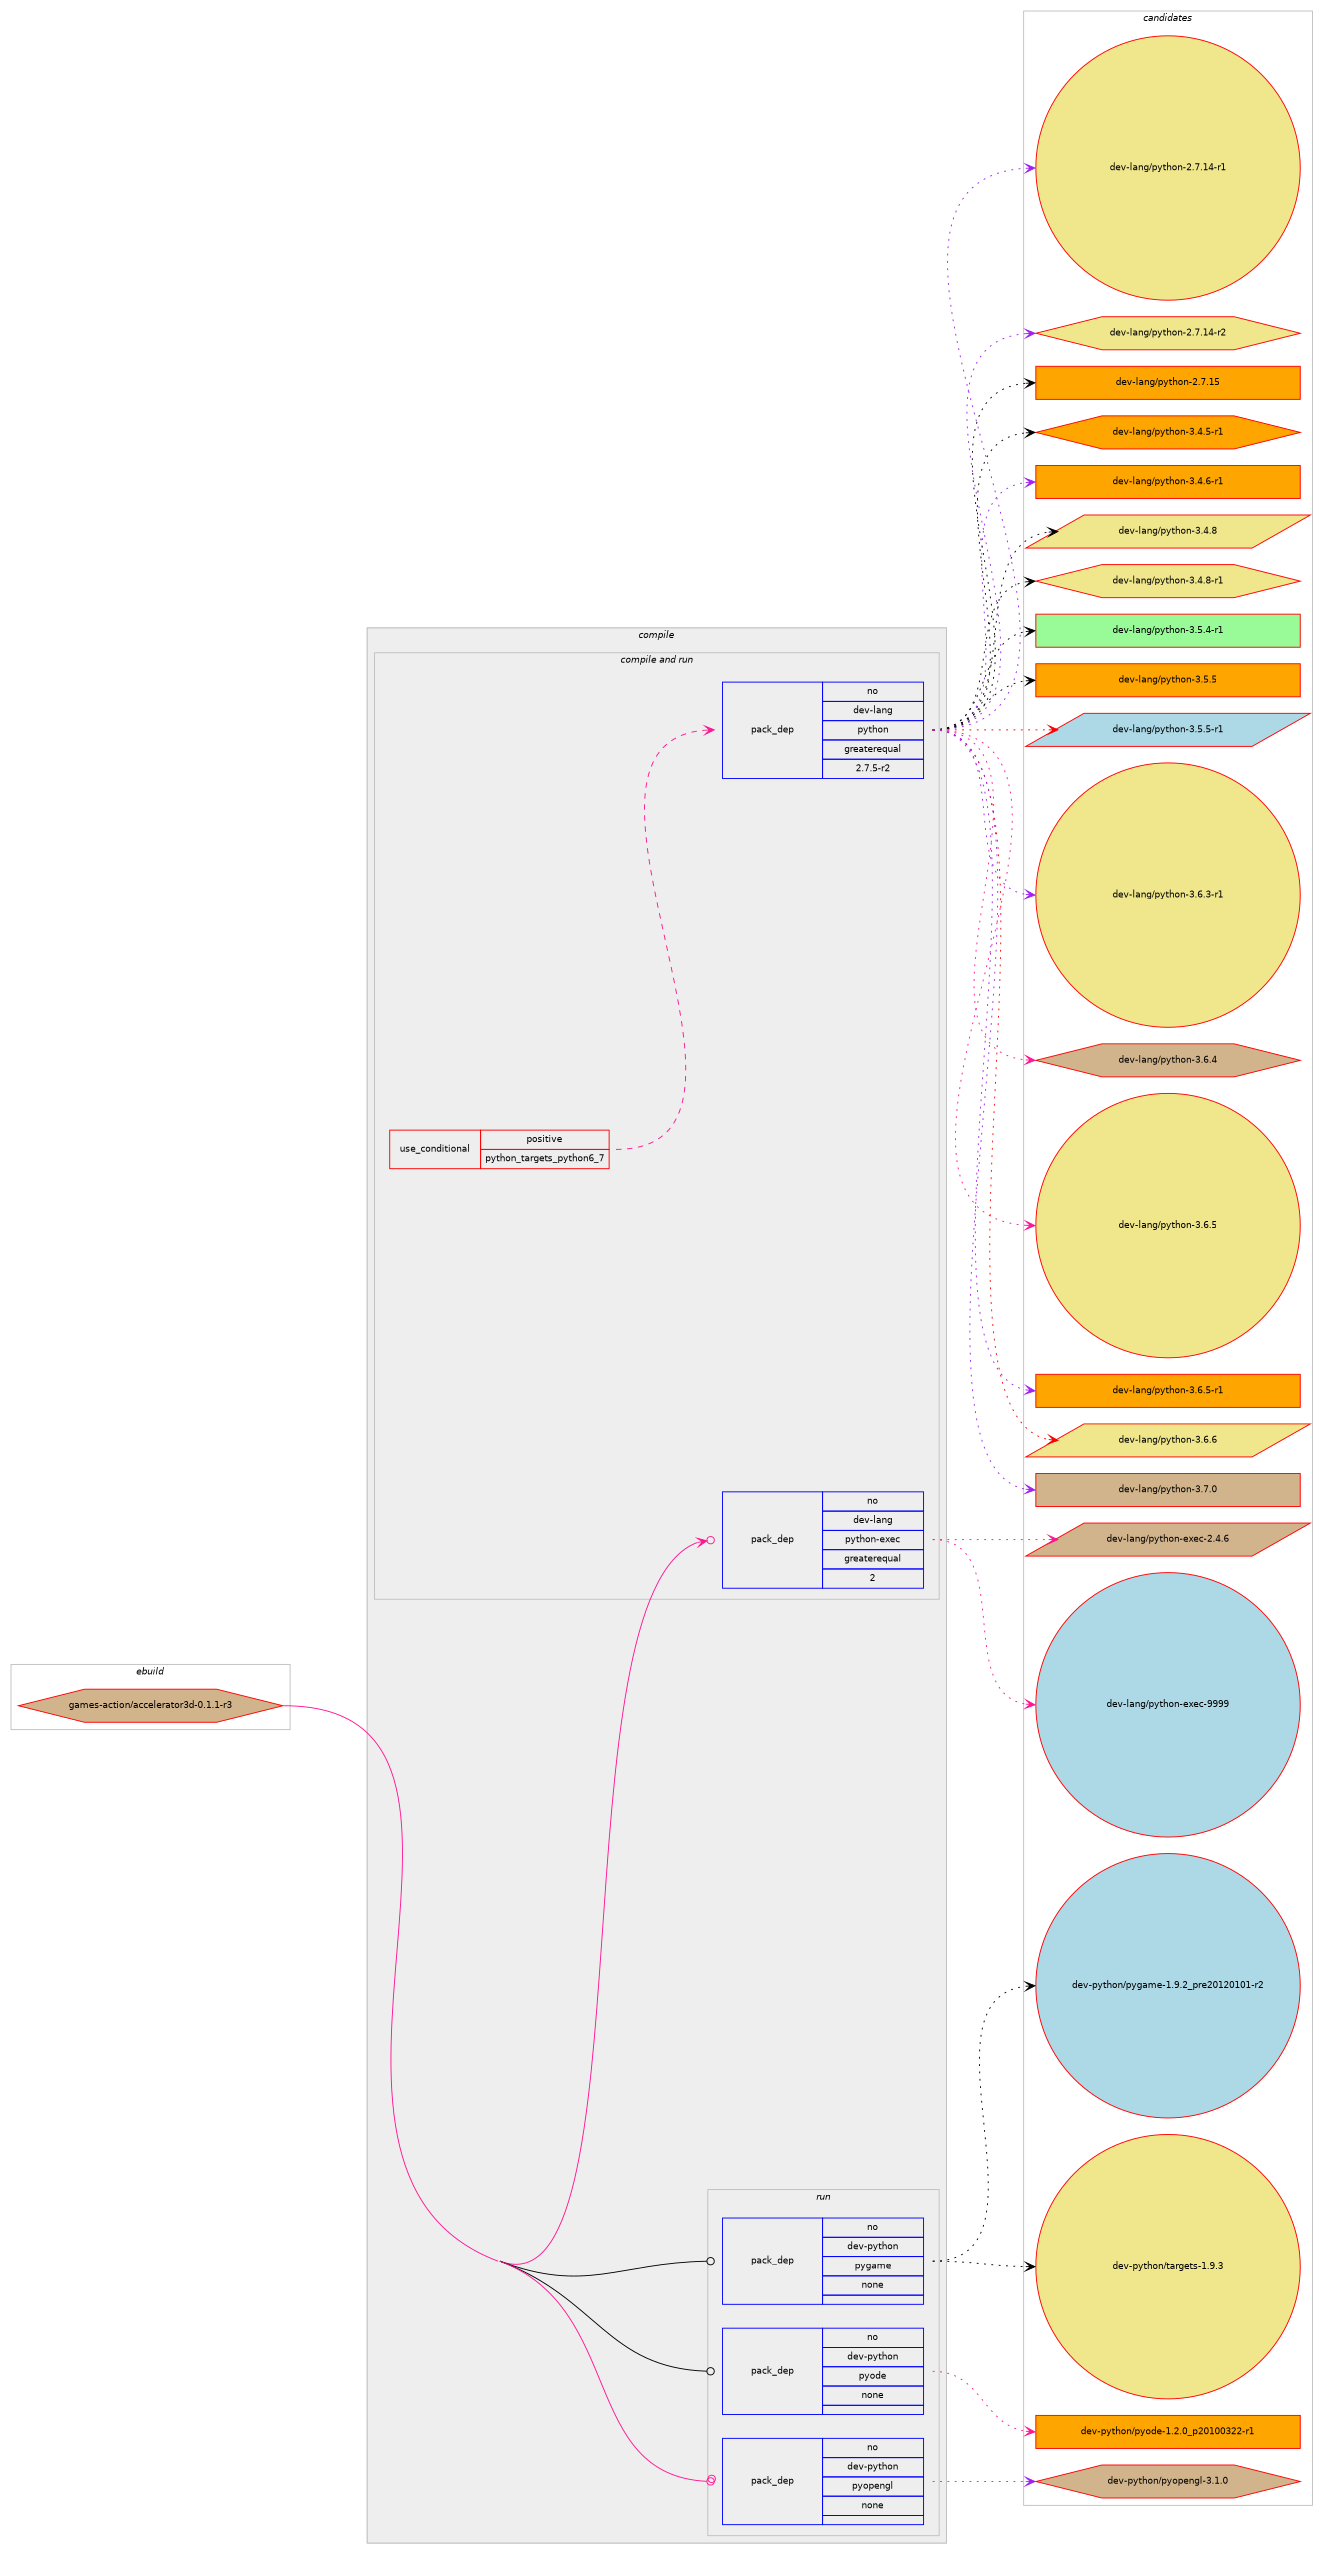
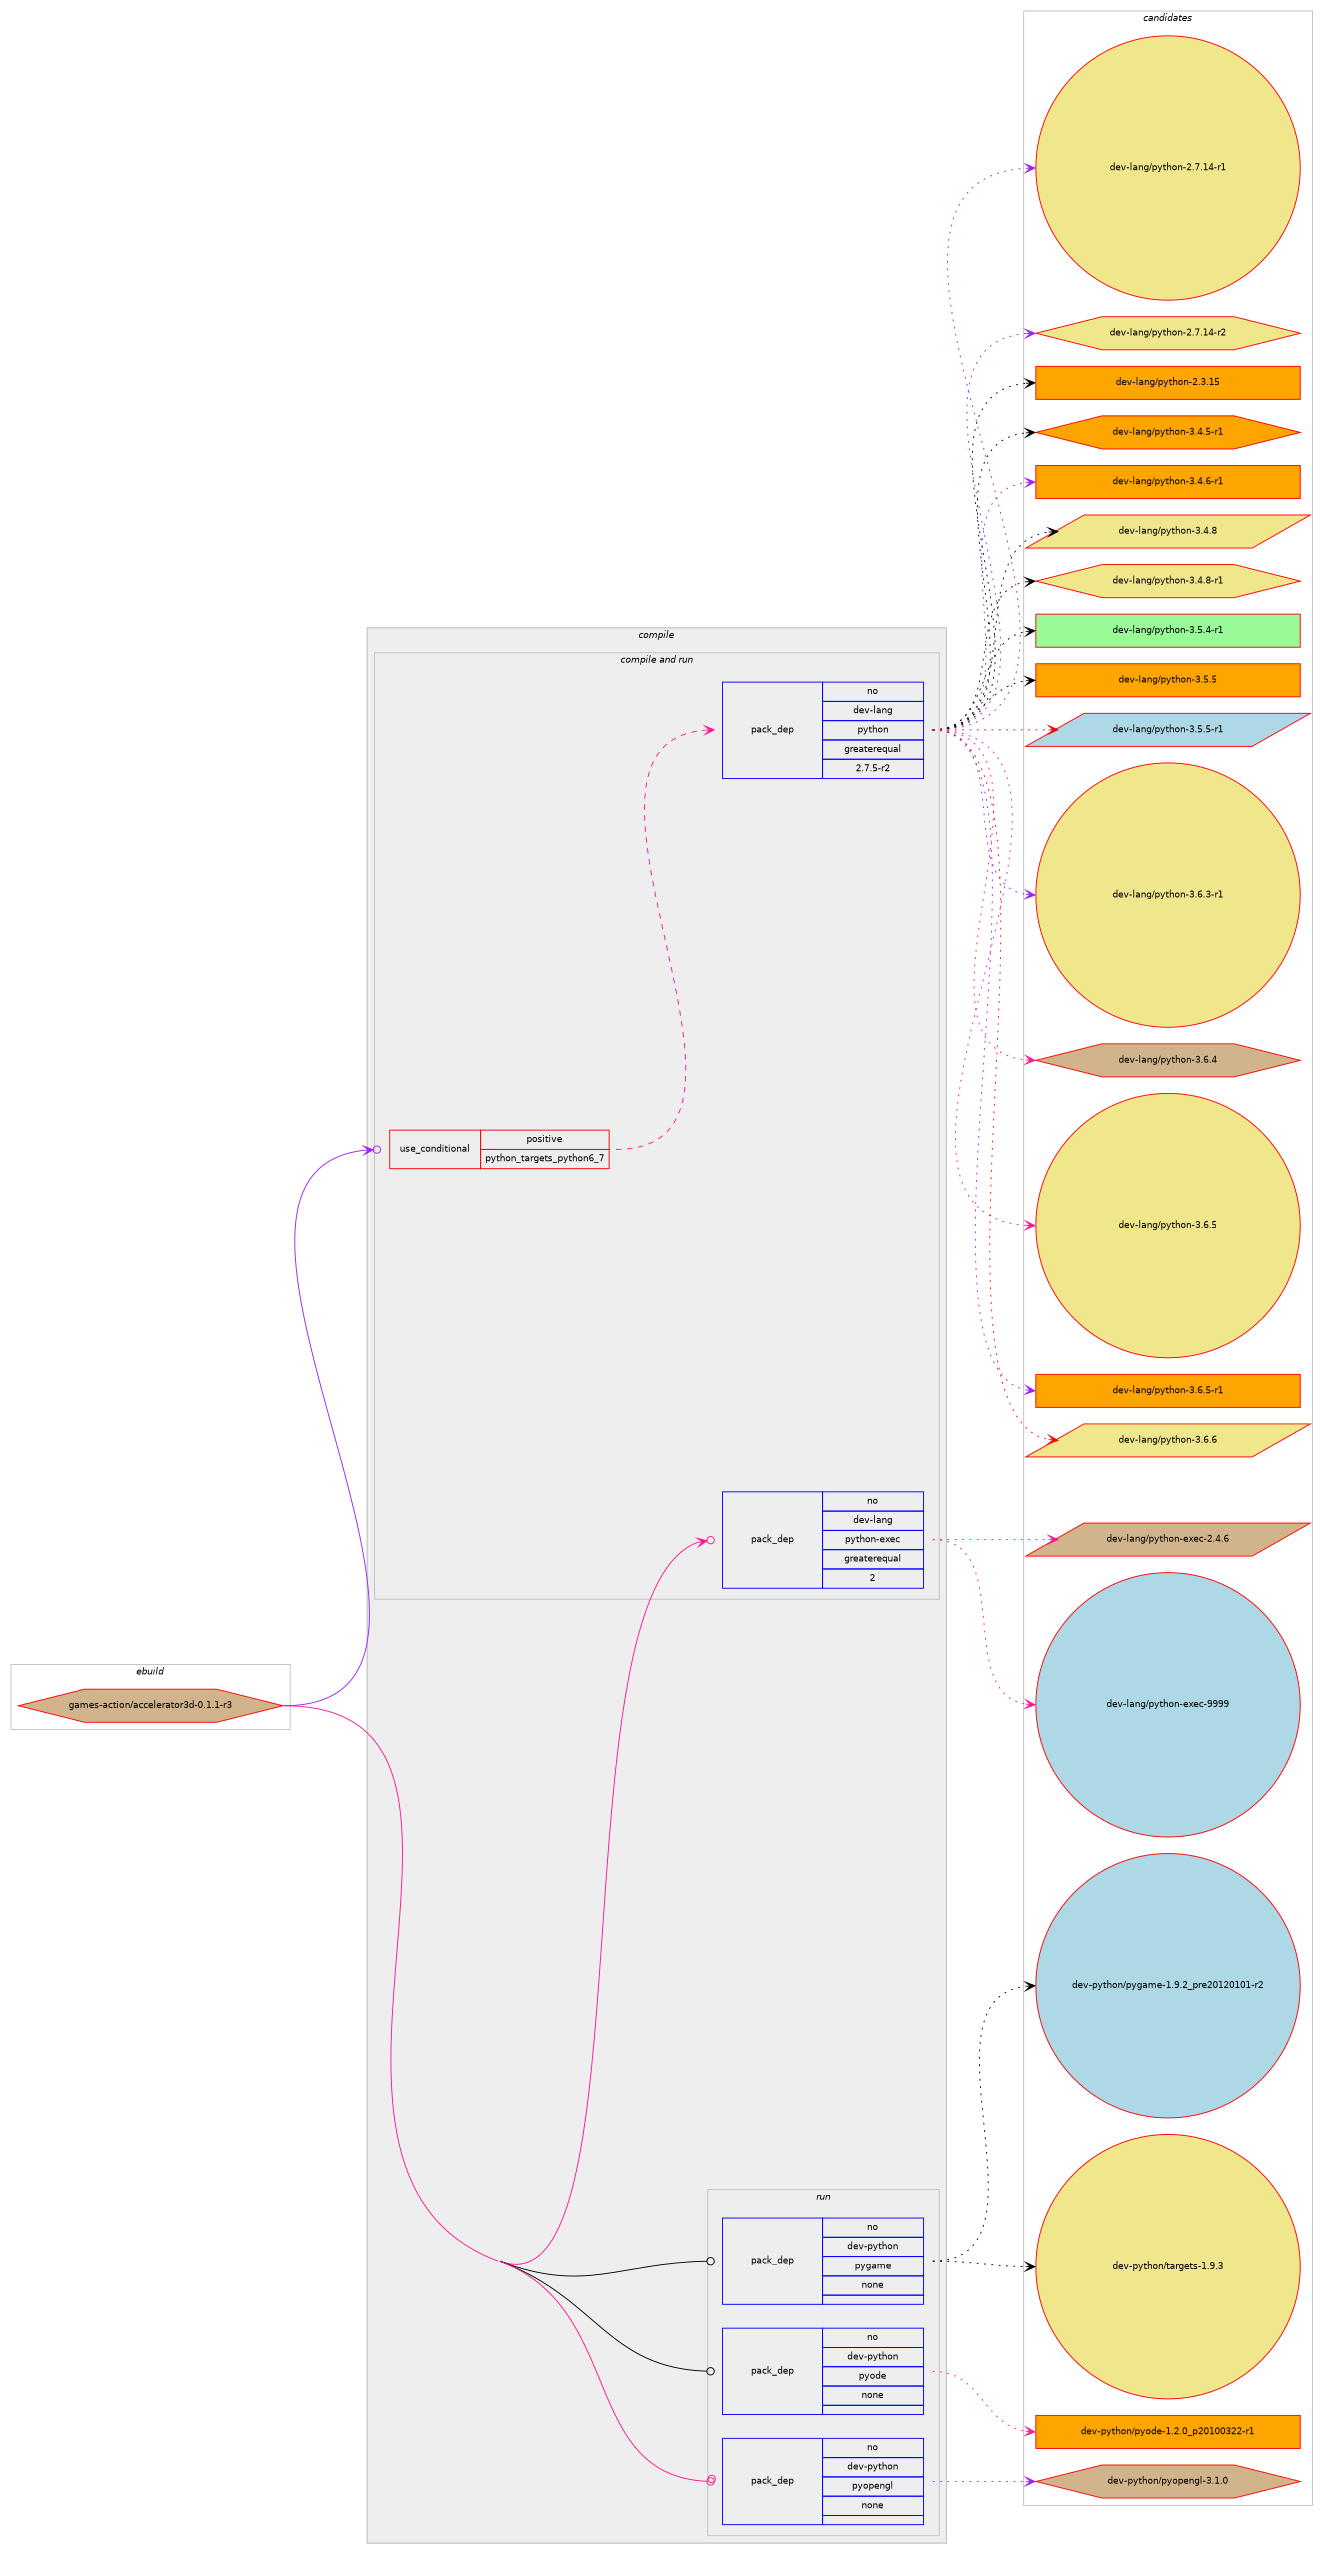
node "dev-lang/python-2.7.15": label "dev-lang/python-2.7.15" -> "dev-lang/python-2.3.15"
edge "games-action/accelerator3d-0.1.1-r3" -> "use_conditional": added
node "dev-lang/python-3.7.0": removed
